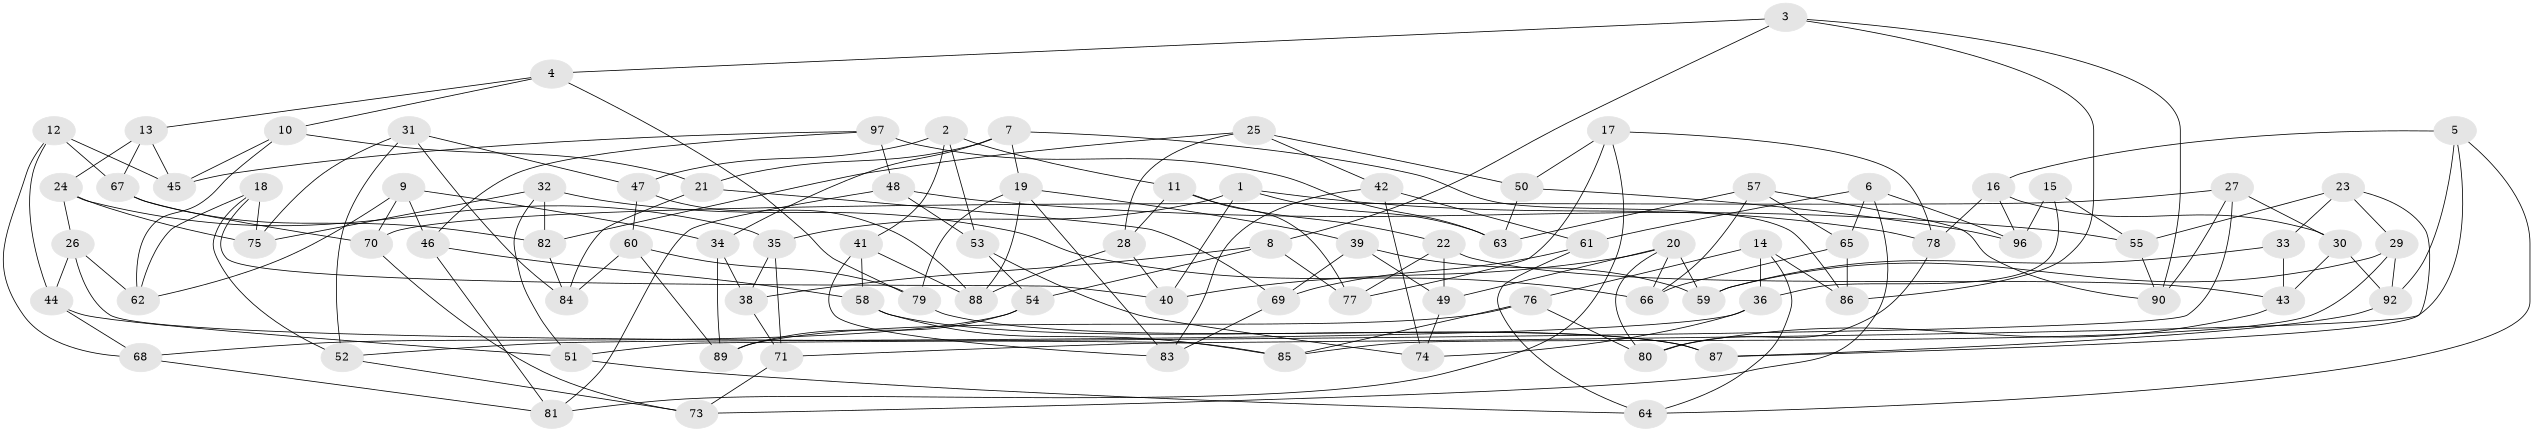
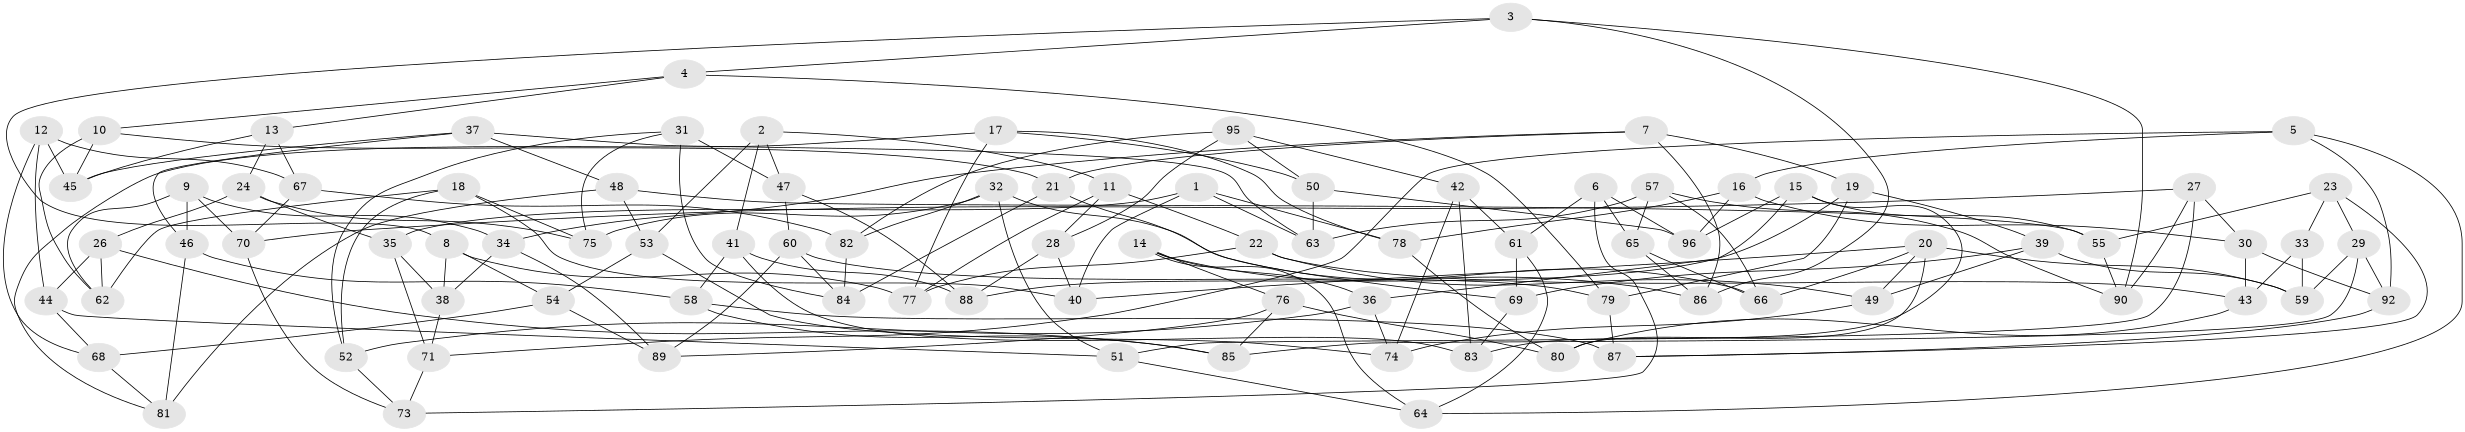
node "97": label "97" -> "37"
node "25": label "25" -> "95"
edge "19" -- "83": now "15" -- "83"
